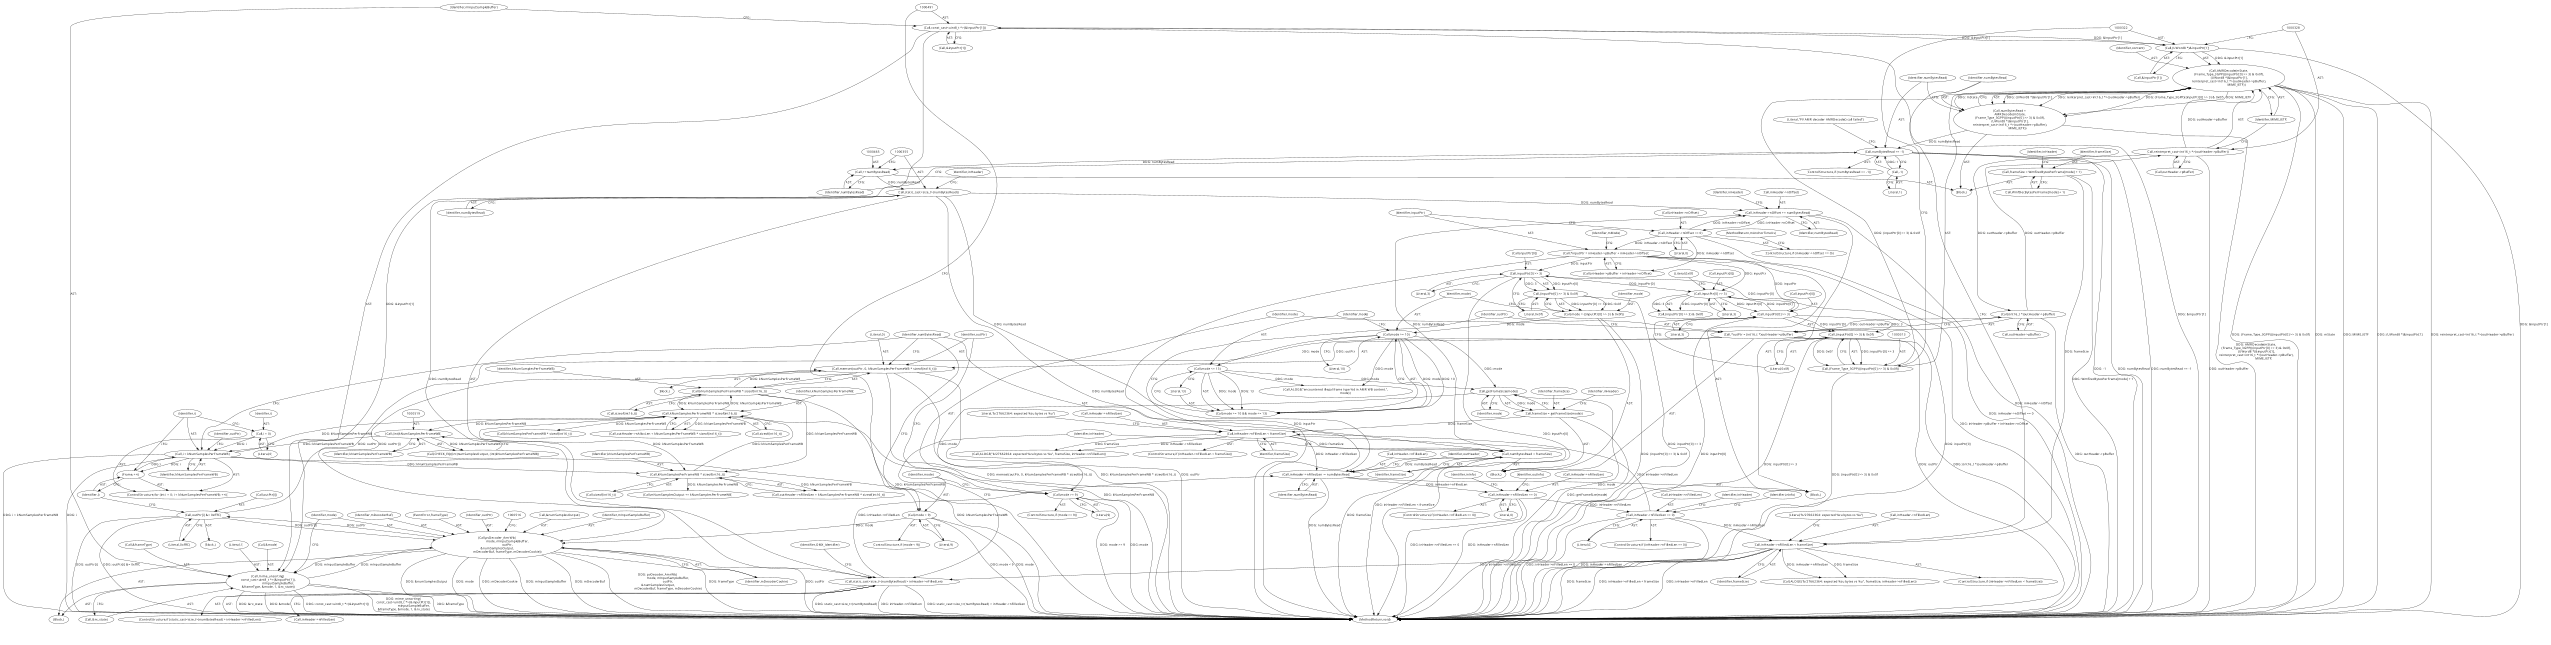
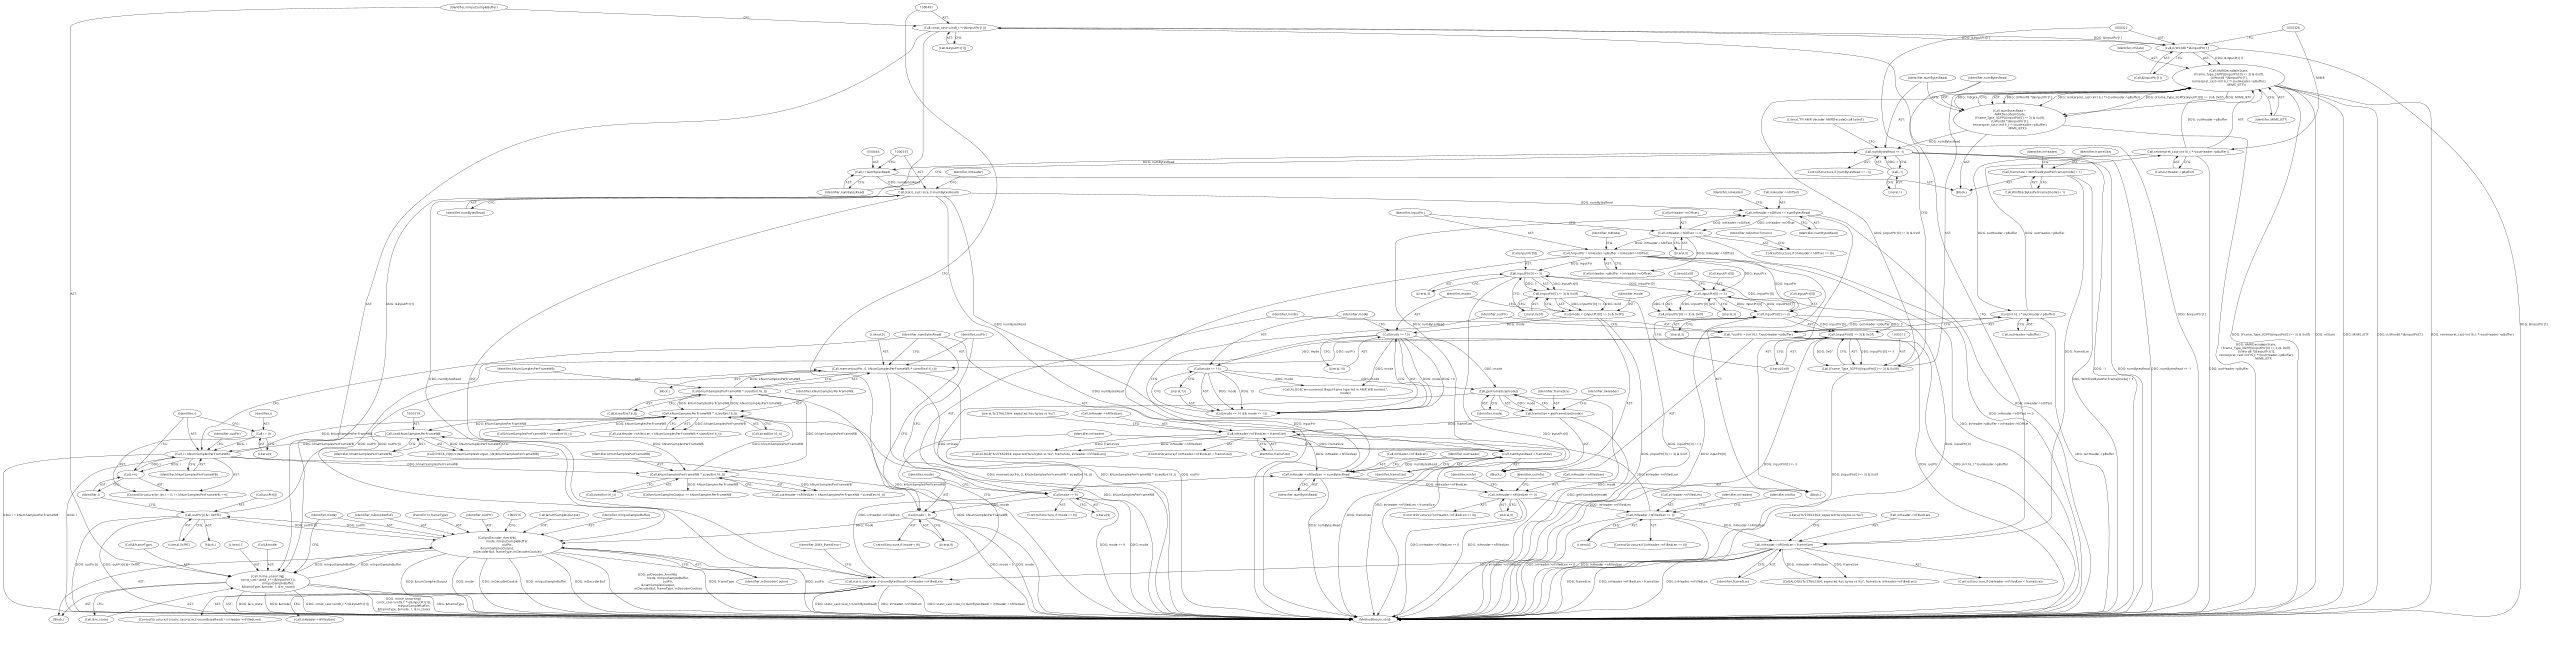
node "(Identifier,content)": label "(Identifier,content)" -> "(Identifier,mState)"
edge "1000328" -> "(Call,reinterpret_cast<int16_t *>(outHeader->pBuffer))": label "AST: " -> "MIME: "
edge "(Identifier,MIME_IETF)" -> "(Call,reinterpret_cast<int16_t *>(outHeader->pBuffer))": removed, label "CFG:"
node "(MethodReturn,mAnchorTimeUs)": label "(MethodReturn,mAnchorTimeUs)" -> "(Identifier,mAnchorTimeUs)"
edge "(Call,getFrameSize(mode))" -> "(Call,mode >= 9)": label "DDG: mode" -> "DDG: mState"
node "(Frame,++i)": label "(Frame,++i)" -> "(Call,++i)"
edge "(Call,mode >= 9)" -> "(Call,mode < 9)": added, label "DDG: mode"
node "(Identifier,OMX_Identifier)": label "(Identifier,OMX_Identifier)" -> "(Identifier,OMX_EventError)"
